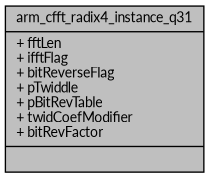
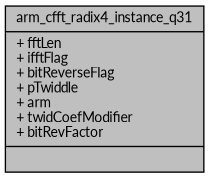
node "arm_cfft_radix4_instance_q31": text "+ pBitRevTable" -> "+ arm"
